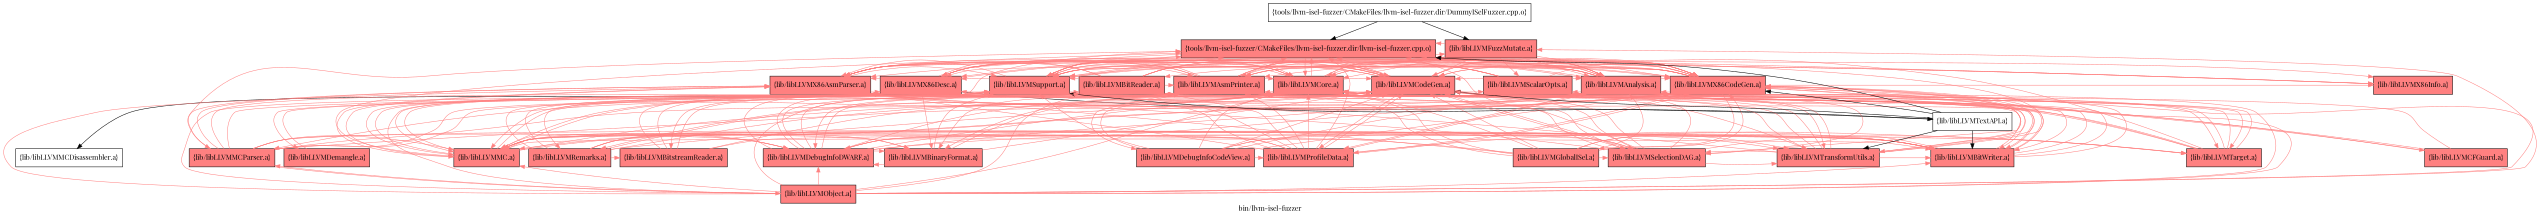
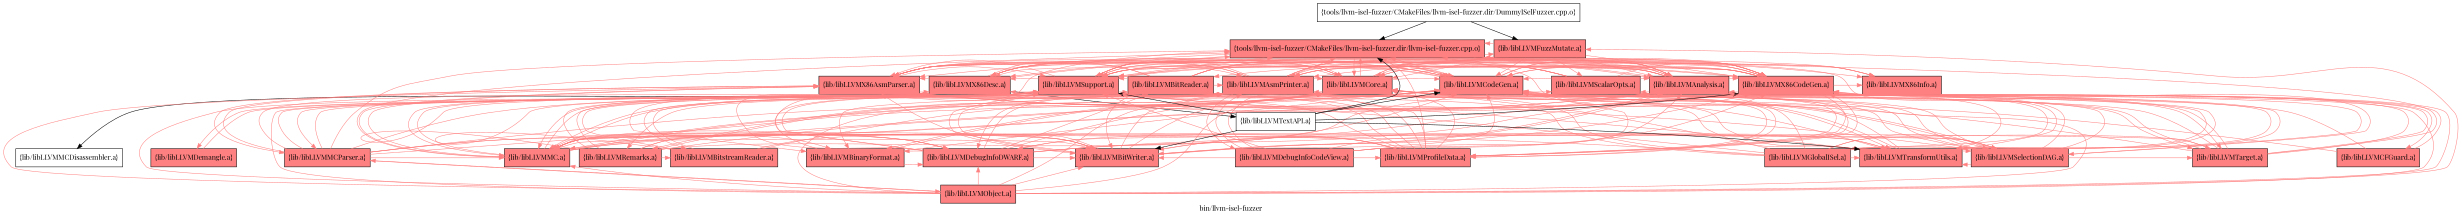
edge "{lib/libLLVMRemarks.a}" -> "{lib/libLLVMBinaryFormat.a}": now "{lib/libLLVMRemarks.a}" -> "{lib/libLLVMSupport.a}"
edge "{lib/libLLVMTransformUtils.a}" -> "{lib/libLLVMBitWriter.a}": reversed
